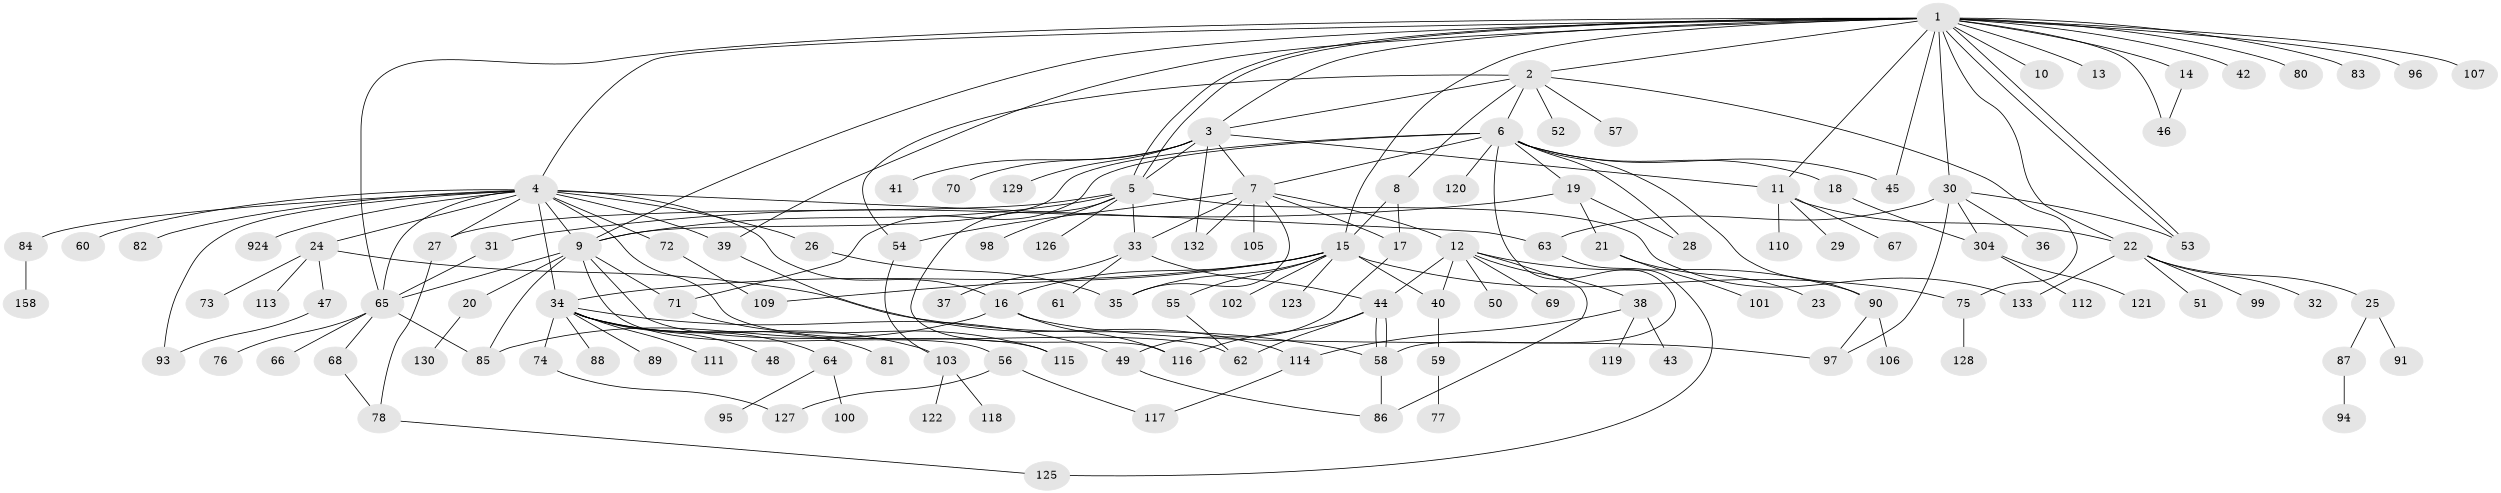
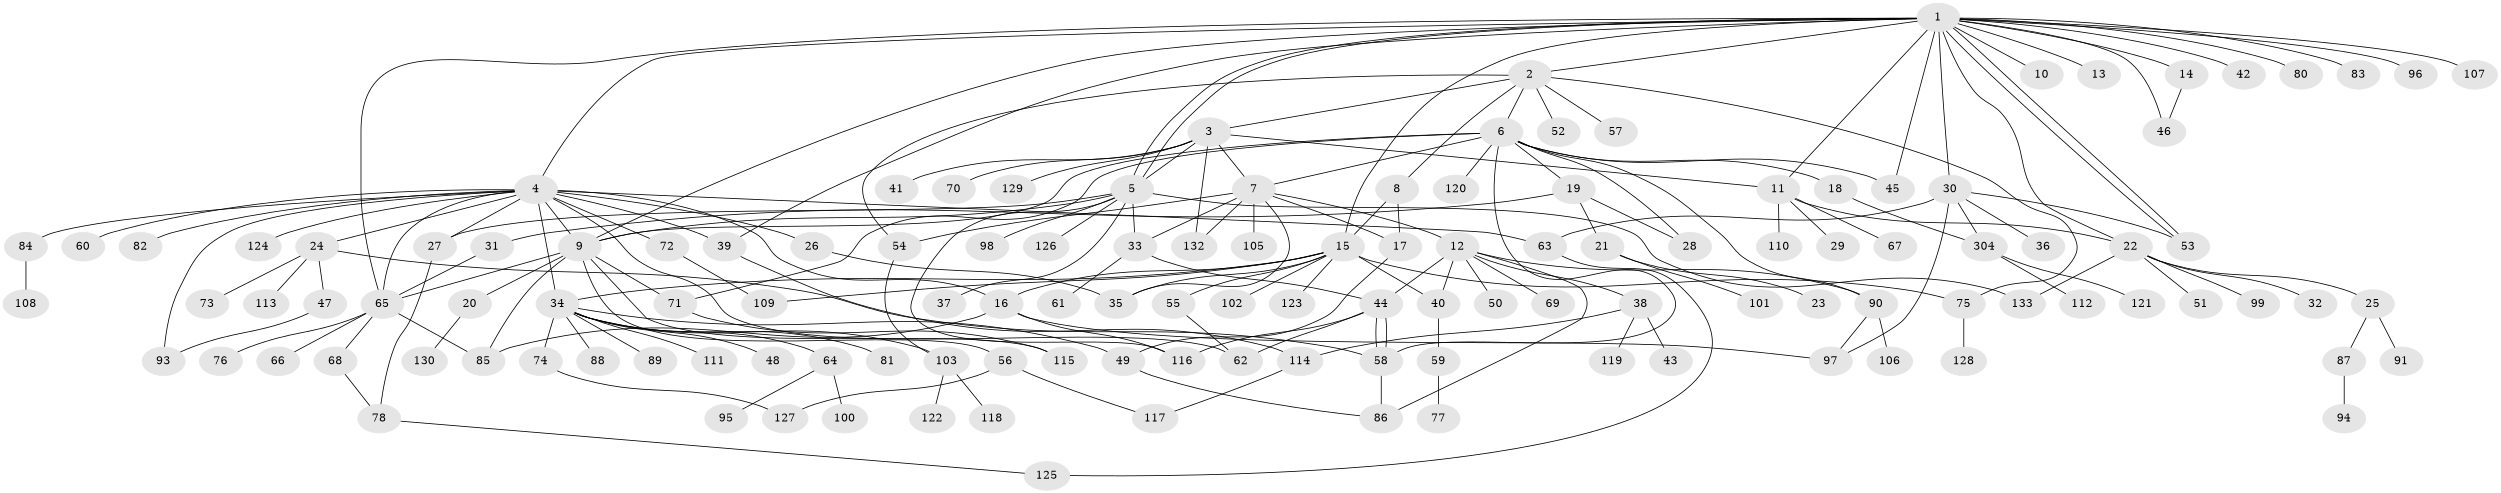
edge "1" -- "3": removed
node "924": label "924" -> "124"
edge "33" -- "37": now "5" -- "37"
node "158": label "158" -> "108"
